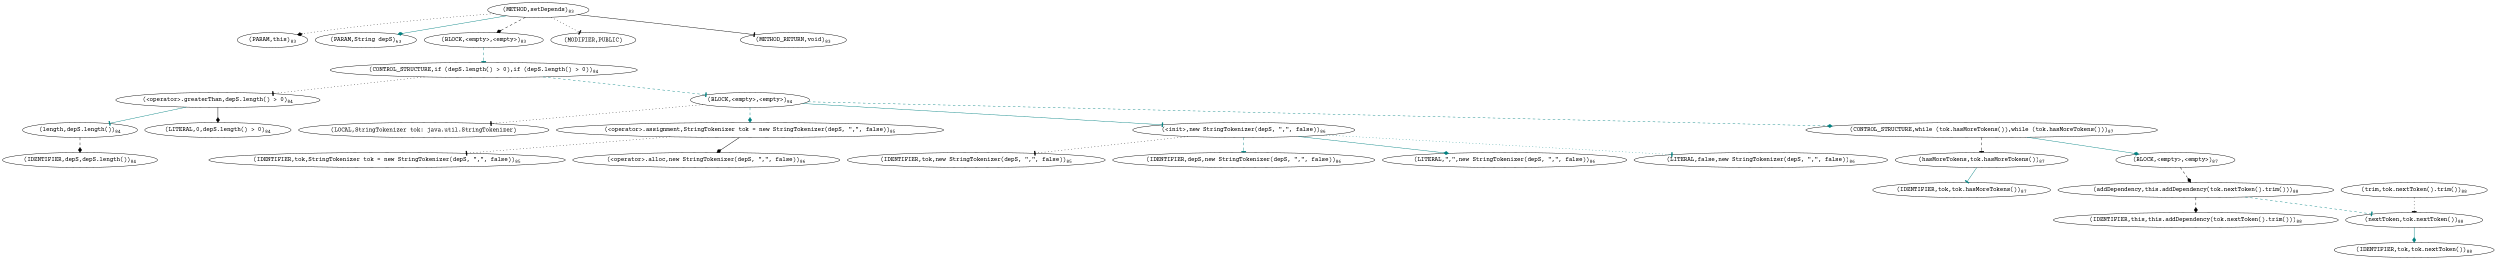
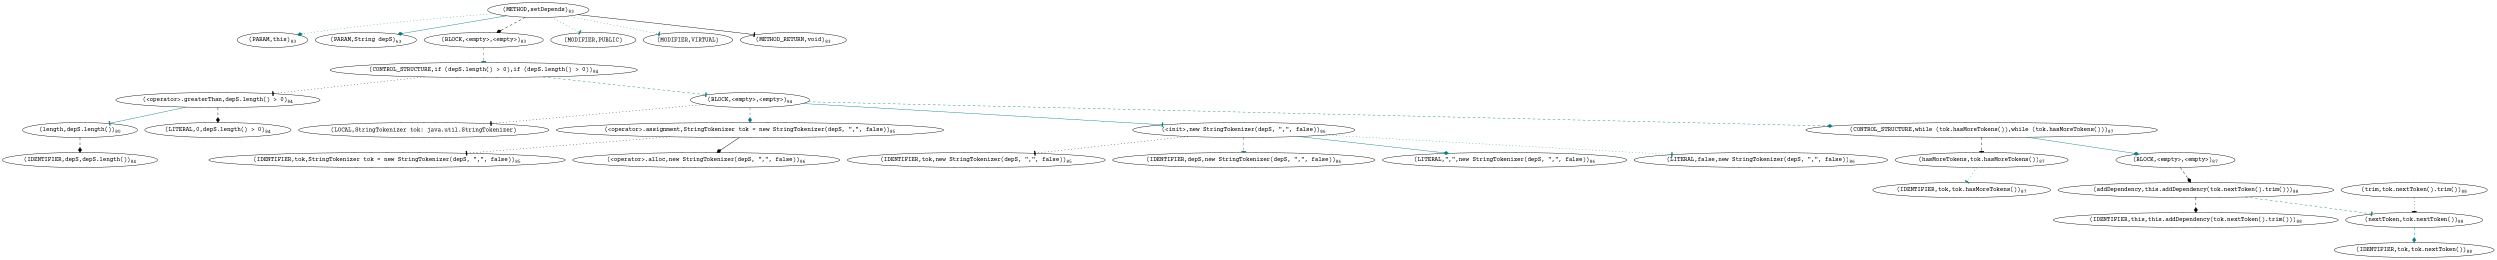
edge "(METHOD,setDepends)" -> "(PARAM,this)": color black -> teal
edge "(METHOD,setDepends)" -> "(MODIFIER,PUBLIC)": color black -> teal
node "(MODIFIER,VIRTUAL)": added
edge "(<operator>.greaterThan,depS.length() > 0)" -> "(LITERAL,0,depS.length() > 0)": style solid -> dashed
node "(length,depS.length())": text "84" -> "80"
edge "(hasMoreTokens,tok.hasMoreTokens())" -> "(IDENTIFIER,tok,tok.hasMoreTokens())": style solid -> dotted
edge "(nextToken,tok.nextToken())" -> "(IDENTIFIER,tok,tok.nextToken())": style solid -> dashed
